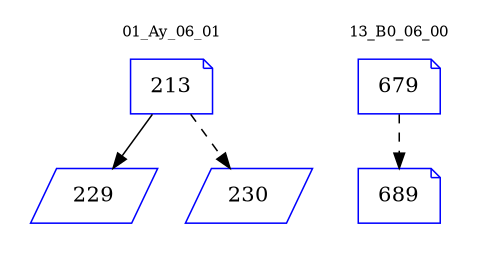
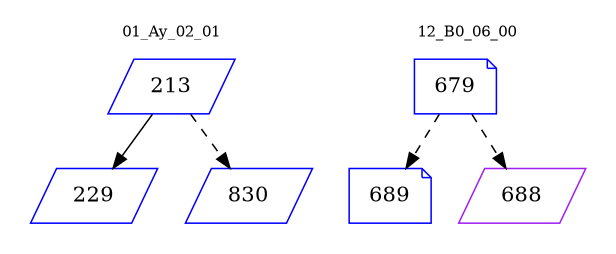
cluster "01_Ay_06_01": label "01_Ay_06_01" -> "01_Ay_02_01"
cluster "13_B0_06_00": label "13_B0_06_00" -> "12_B0_06_00"
node "213": shape note -> parallelogram
node "230": label "230" -> "830"
node "688": added
